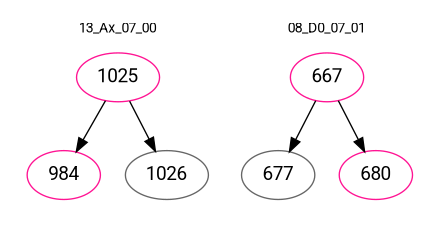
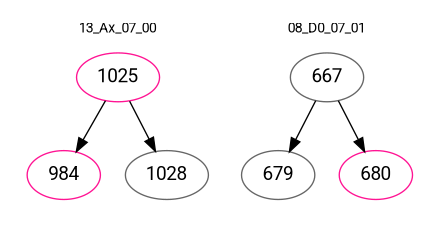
node "667": color deeppink -> gray40
node "1026": label "1026" -> "1028"
node "677": label "677" -> "679"
